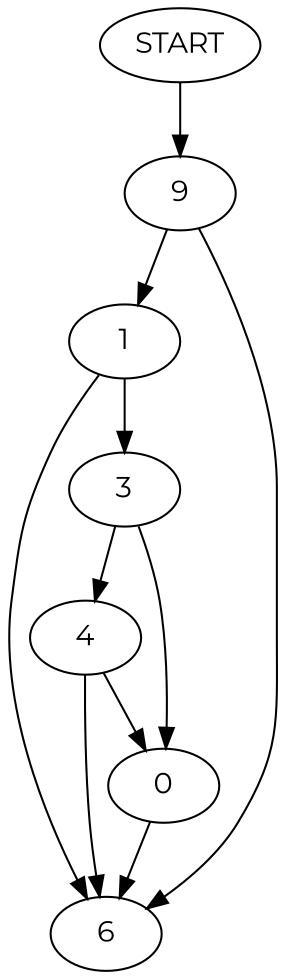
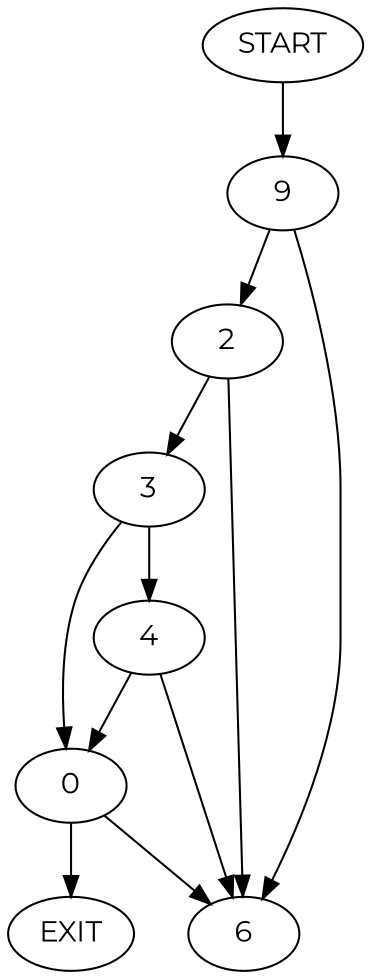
node "1": label "1" -> "2"
node "EXIT": added
